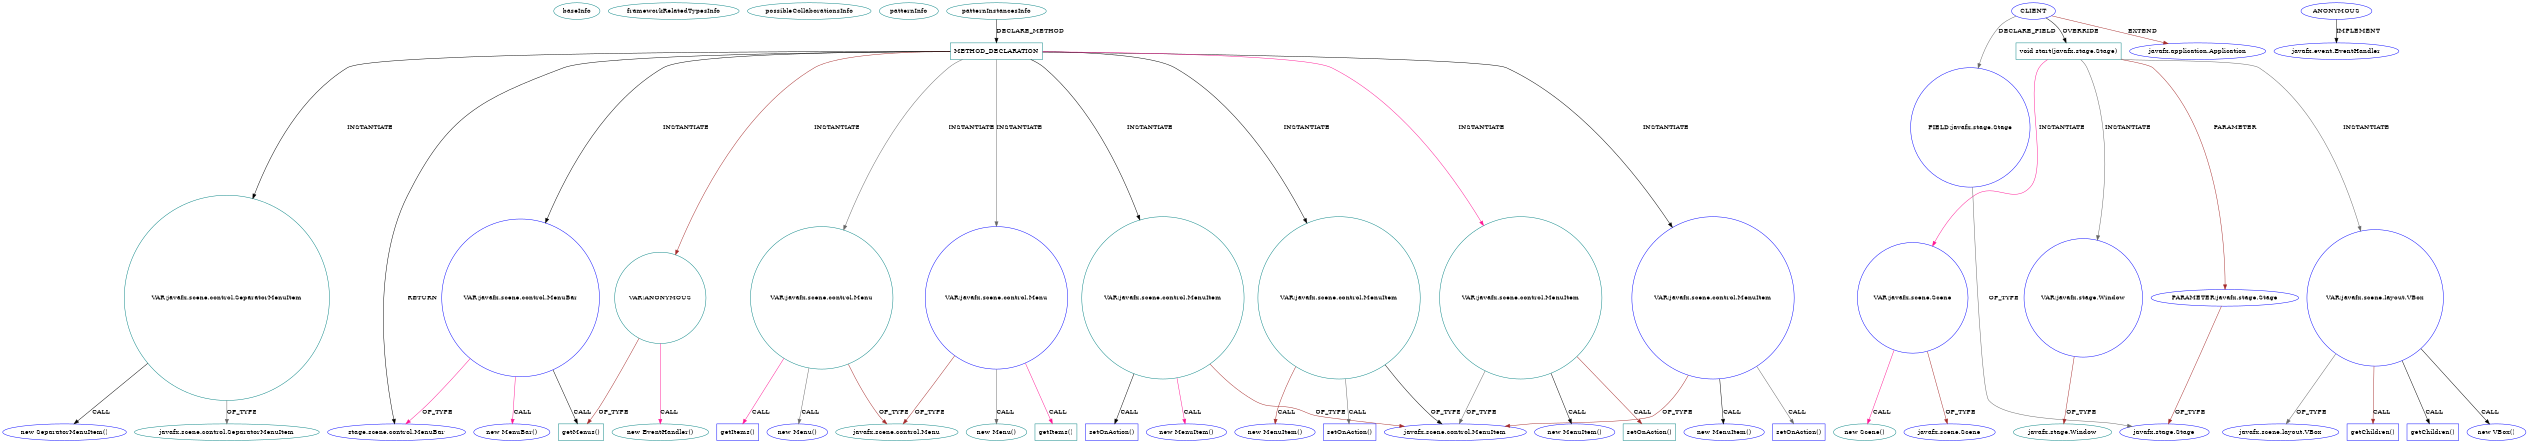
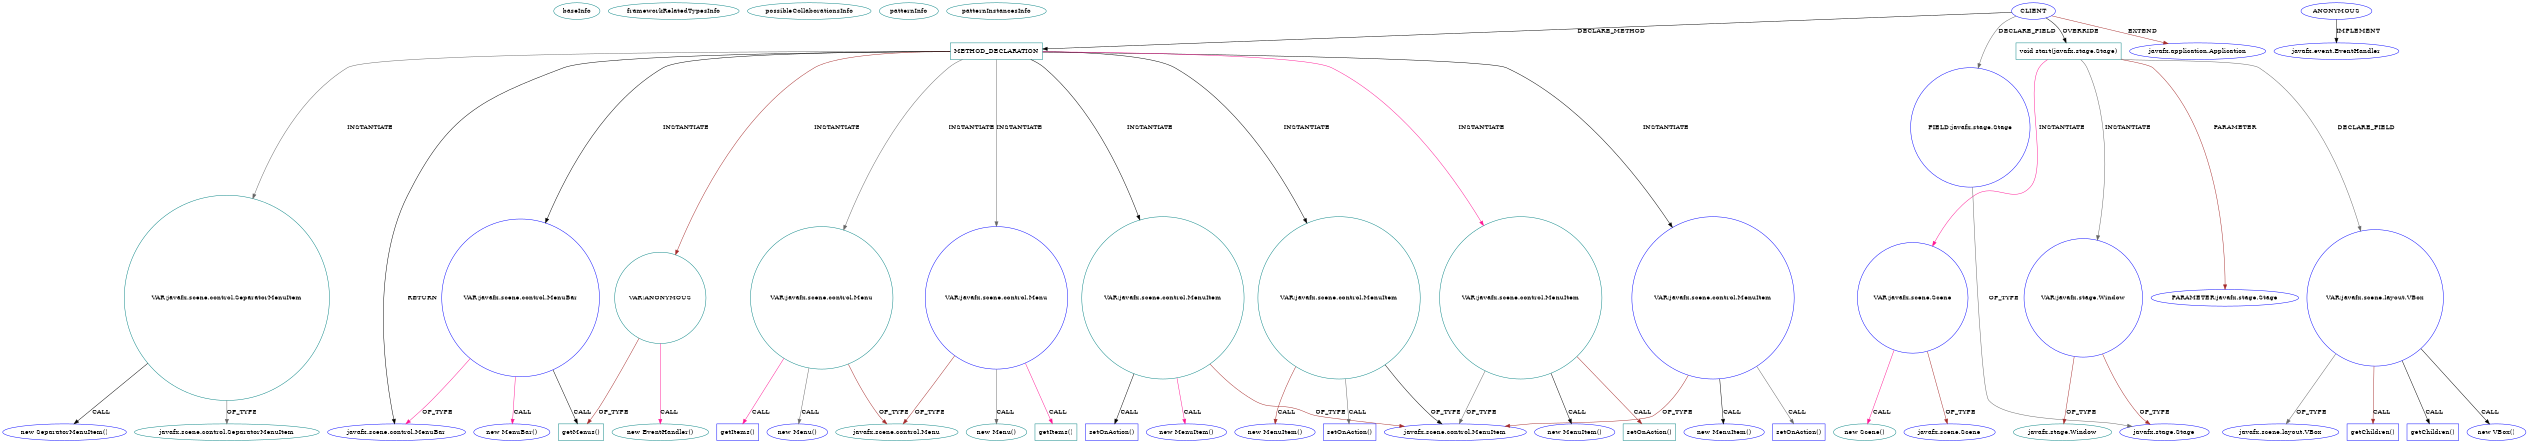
edge "patternInstancesInfo" -> "METHOD_DECLARATION": now "CLIENT" -> "METHOD_DECLARATION"
edge "METHOD_DECLARATION" -> "VAR:javafx.scene.control.SeparatorMenuItem": color black -> gray40
edge "void start(javafx.stage.Stage)" -> "VAR:javafx.scene.layout.VBox": label "INSTANTIATE" -> "DECLARE_FIELD"
edge "PARAMETER:javafx.stage.Stage" -> "javafx.stage.Stage": now "VAR:javafx.stage.Window" -> "javafx.stage.Stage"
node "stage.scene.control.MenuBar": label "stage.scene.control.MenuBar" -> "javafx.scene.control.MenuBar"
